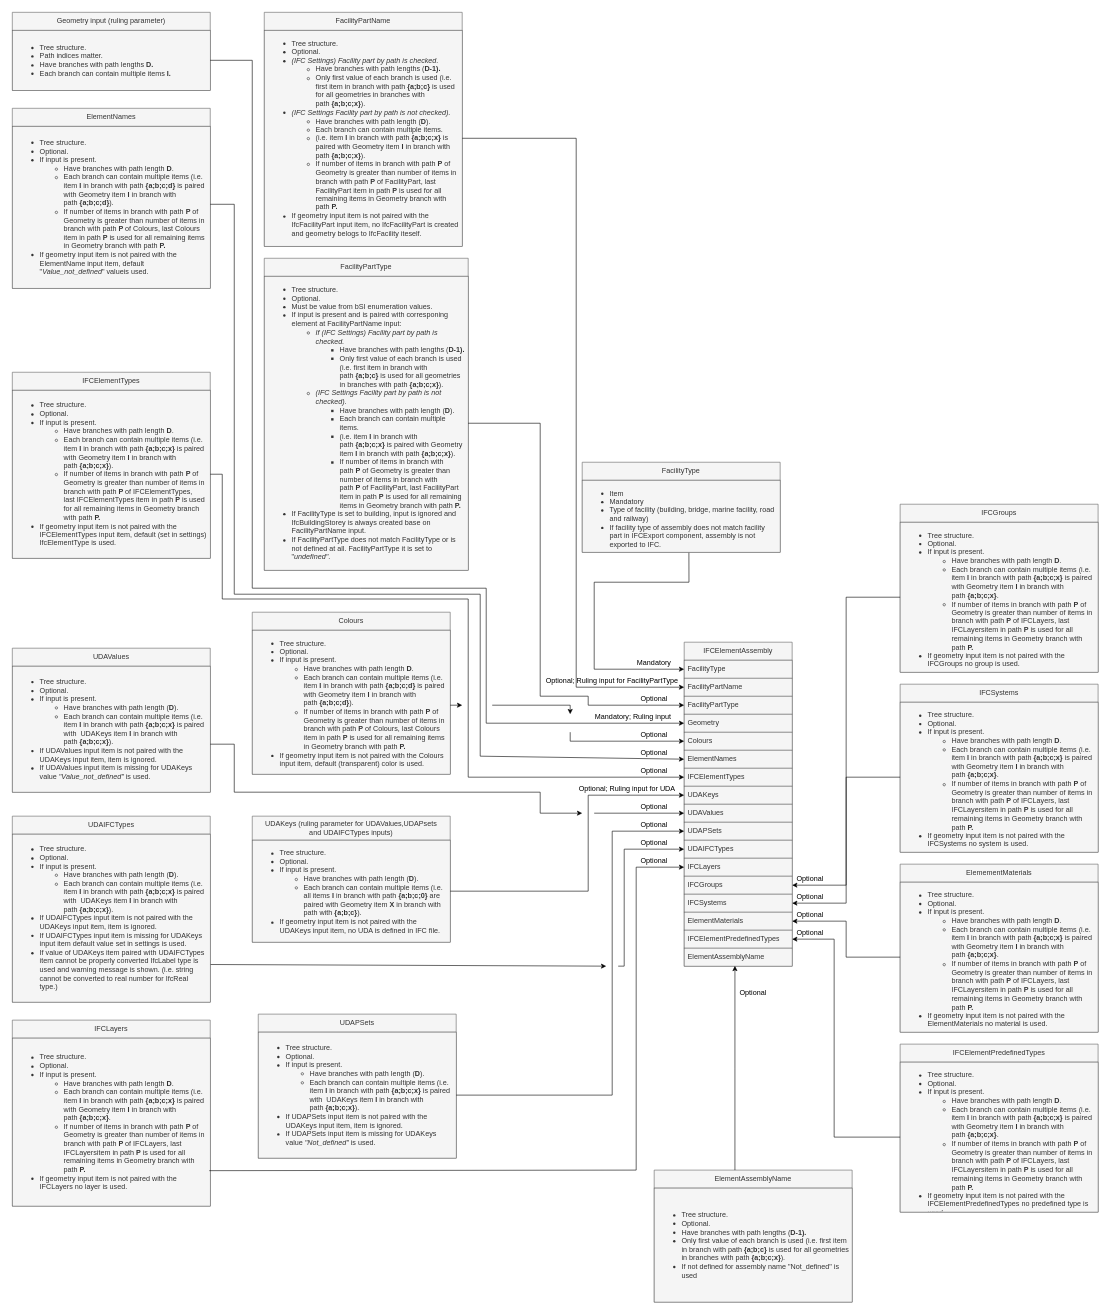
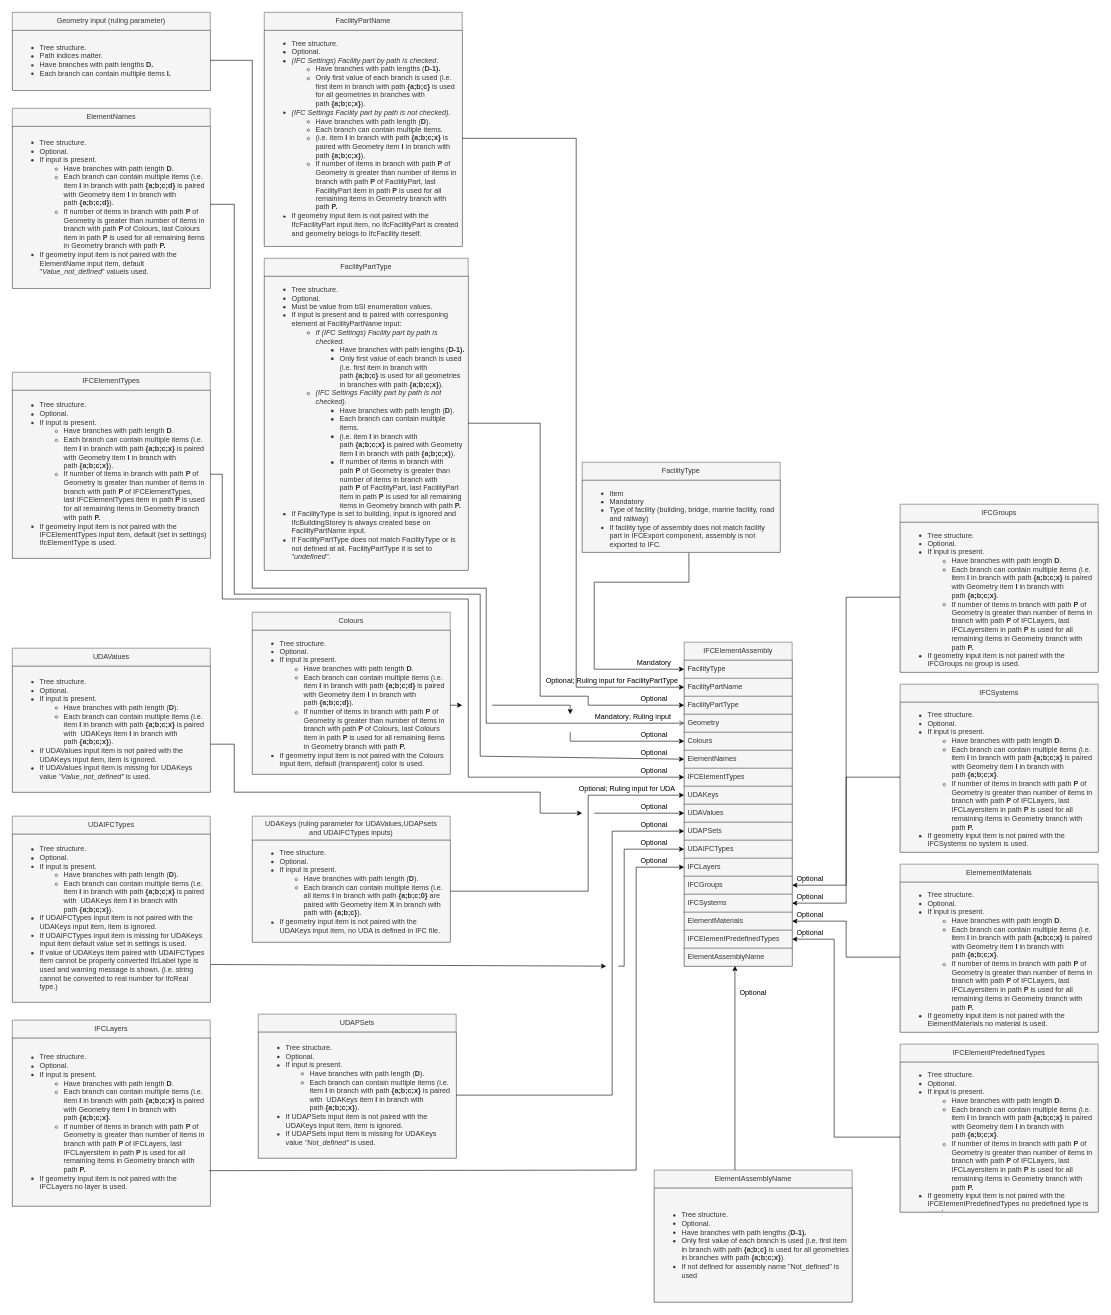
edge "Tree structure. Path indices matter. Have branches with path lengths D. Each branch can contain multiple items I." -> "Geometry": arrowhead classic -> open
